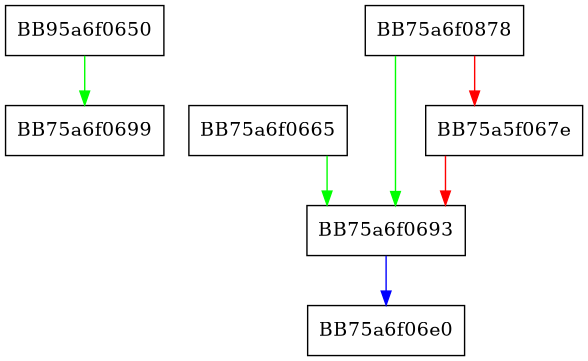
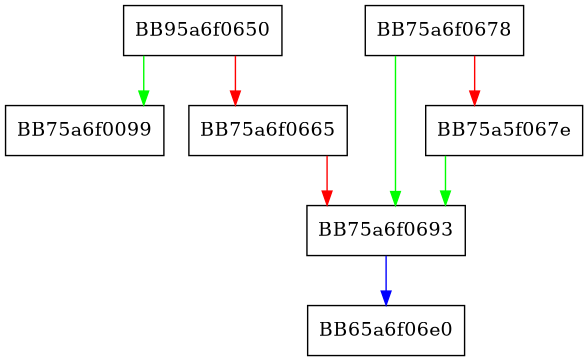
node "BB75a6f0878": label "BB75a6f0878" -> "BB75a6f0678"
edge "BB95a6f0650" -> "BB75a6f0665": added
node "BB75a6f0699": label "BB75a6f0699" -> "BB75a6f0099"
edge "BB75a6f0665" -> "BB75a6f0693": color green -> red
edge "BB75a5f067e" -> "BB75a6f0693": color red -> green
node "BB75a6f06e0": label "BB75a6f06e0" -> "BB65a6f06e0"
